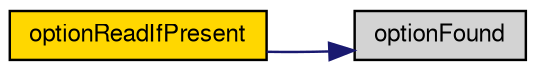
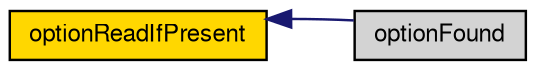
edge "optionReadIfPresent" -> "optionFound": reversed
